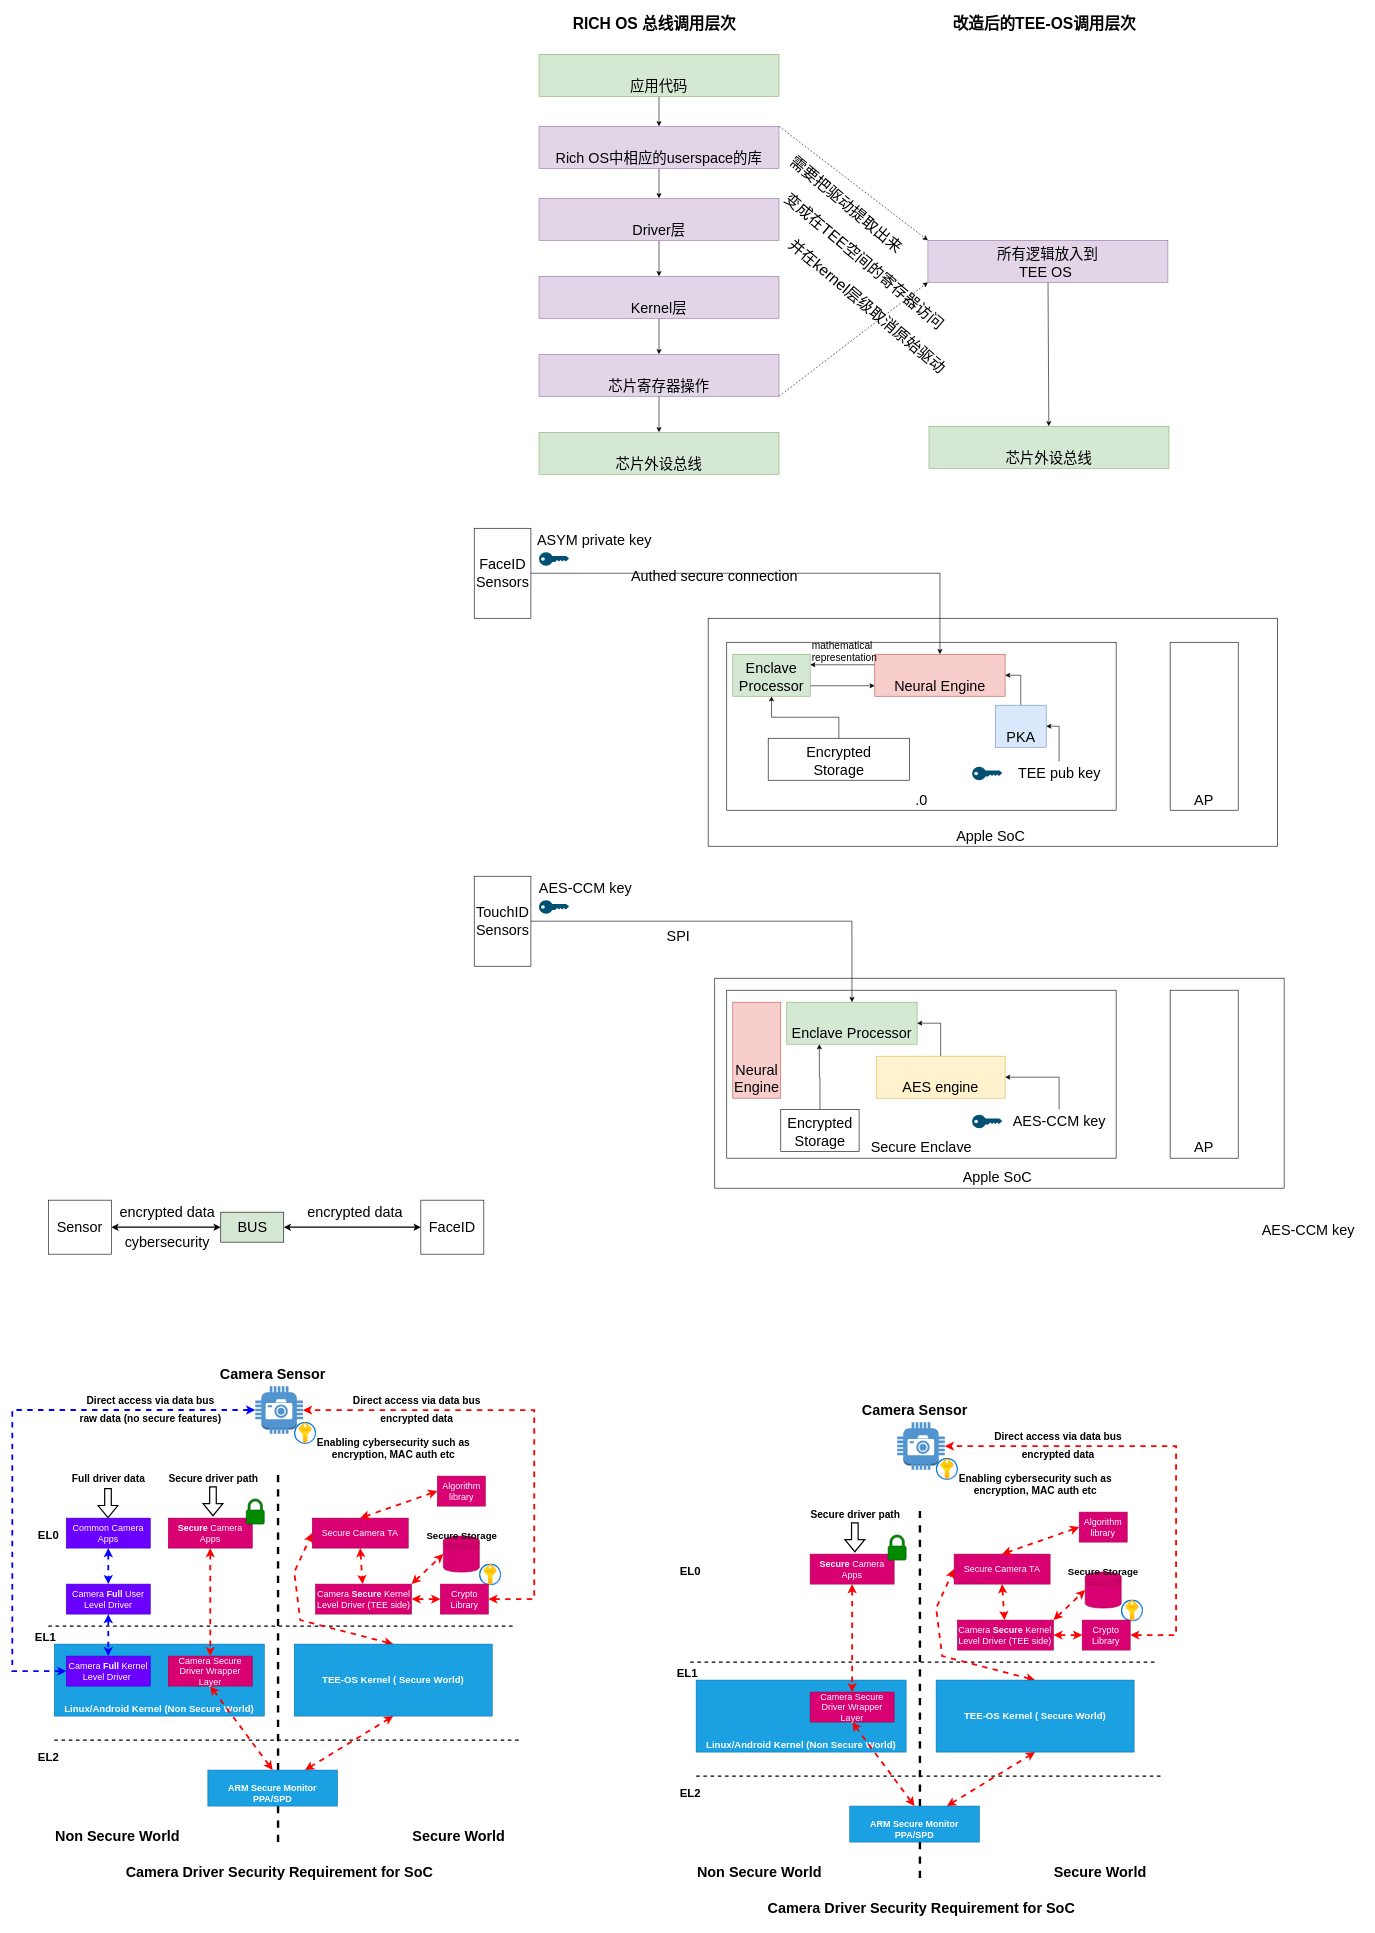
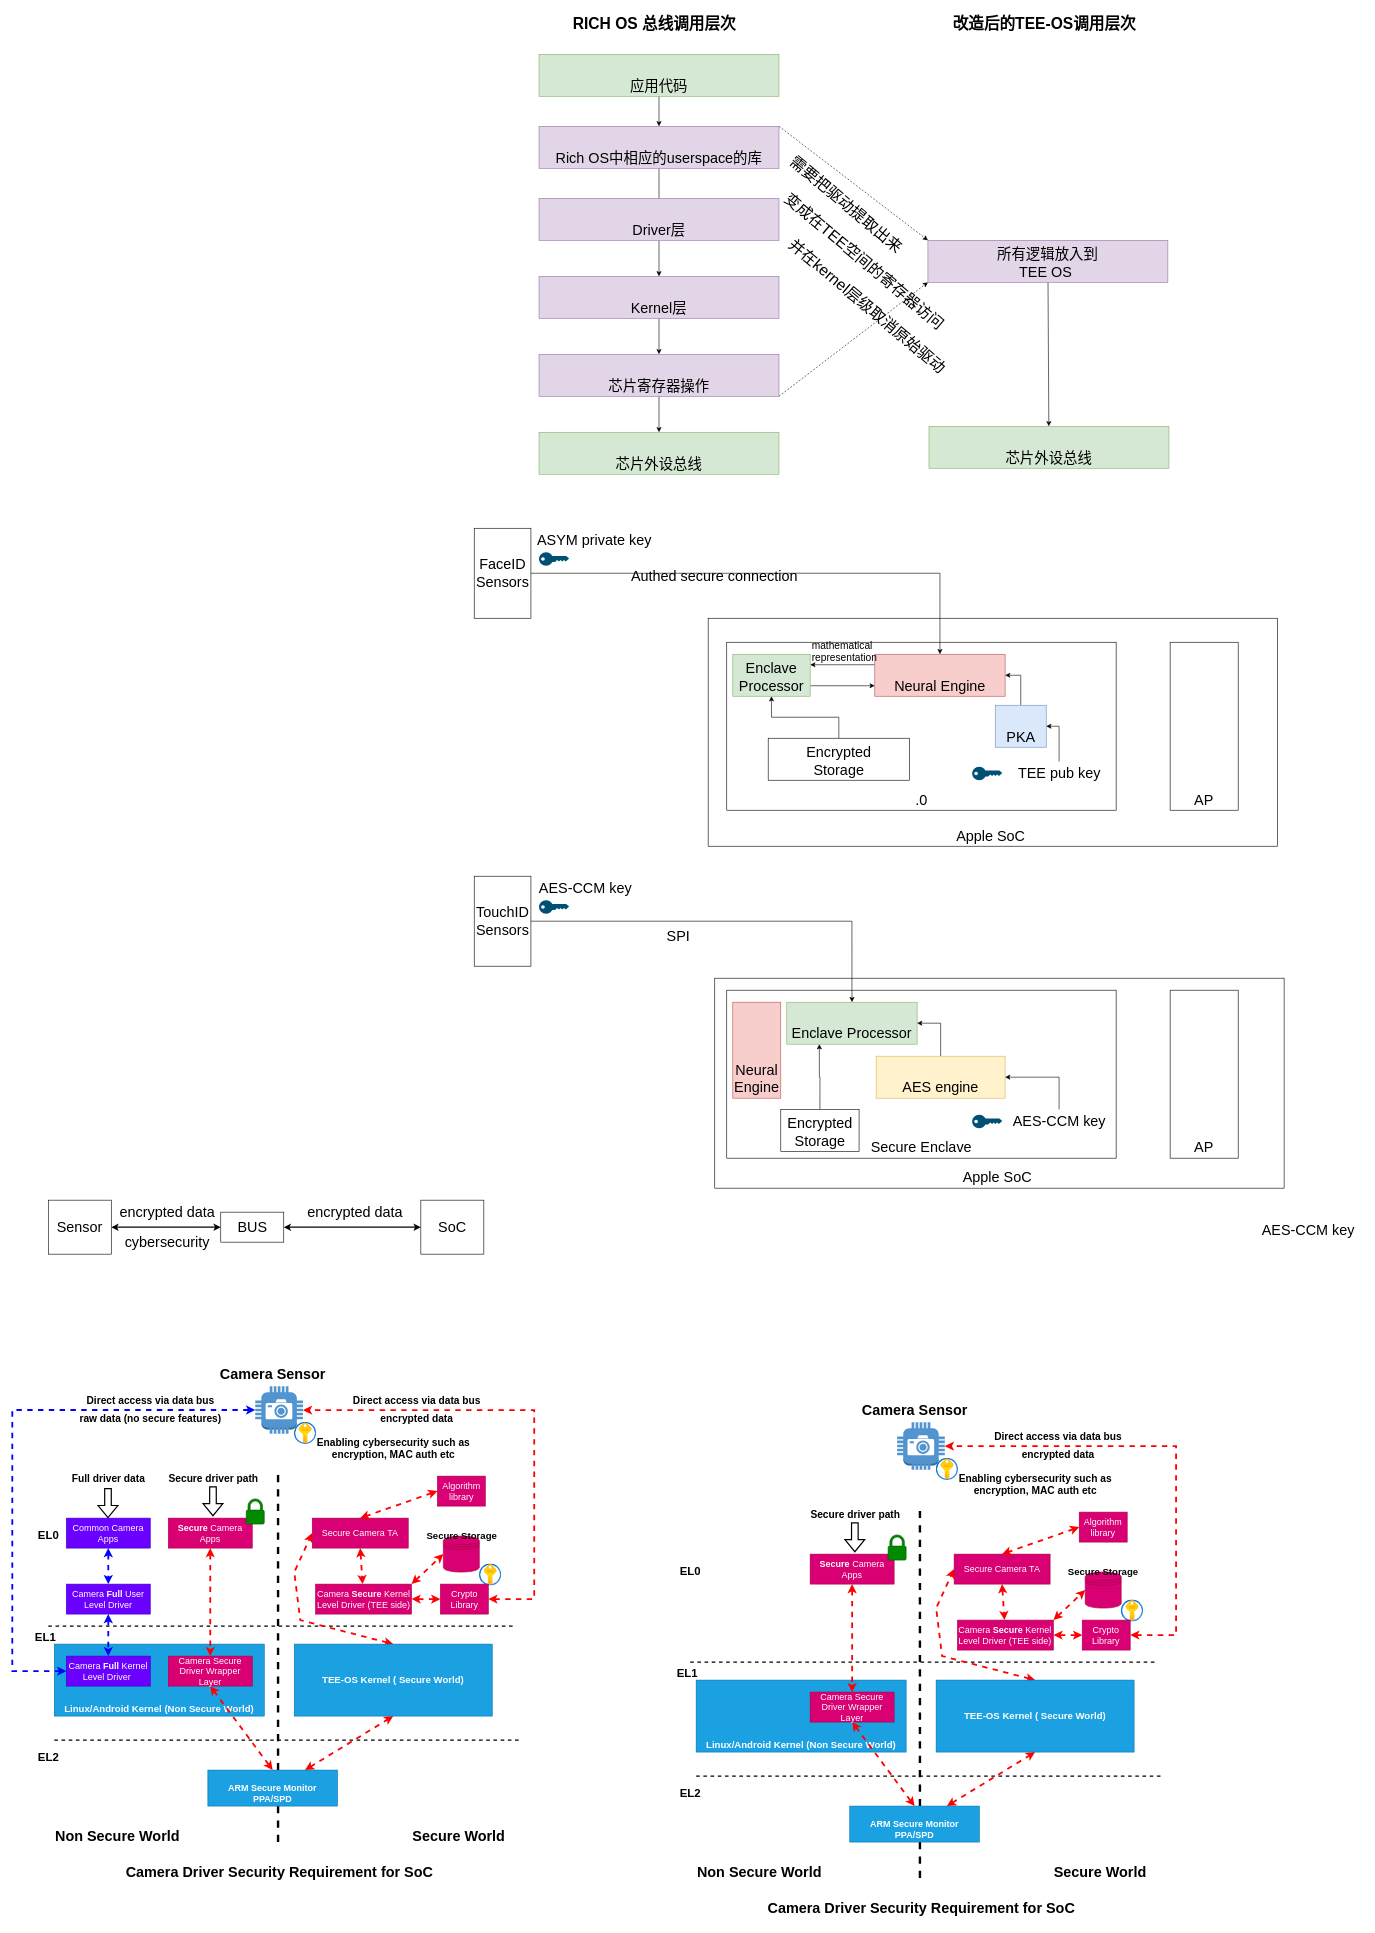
edge "Rich OS中相应的userspace的库" -> "Driver层": arrowhead classic -> none
node "BUS": fillcolor #d5e8d4 -> #ffffff
node "FaceID": label "FaceID" -> "SoC"
